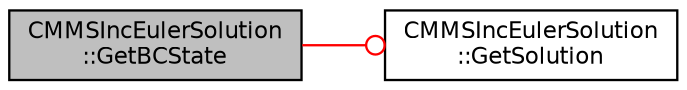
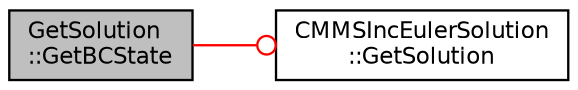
node "CMMSIncEulerSolution ::GetBCState": label "CMMSIncEulerSolution ::GetBCState" -> "GetSolution ::GetBCState"
